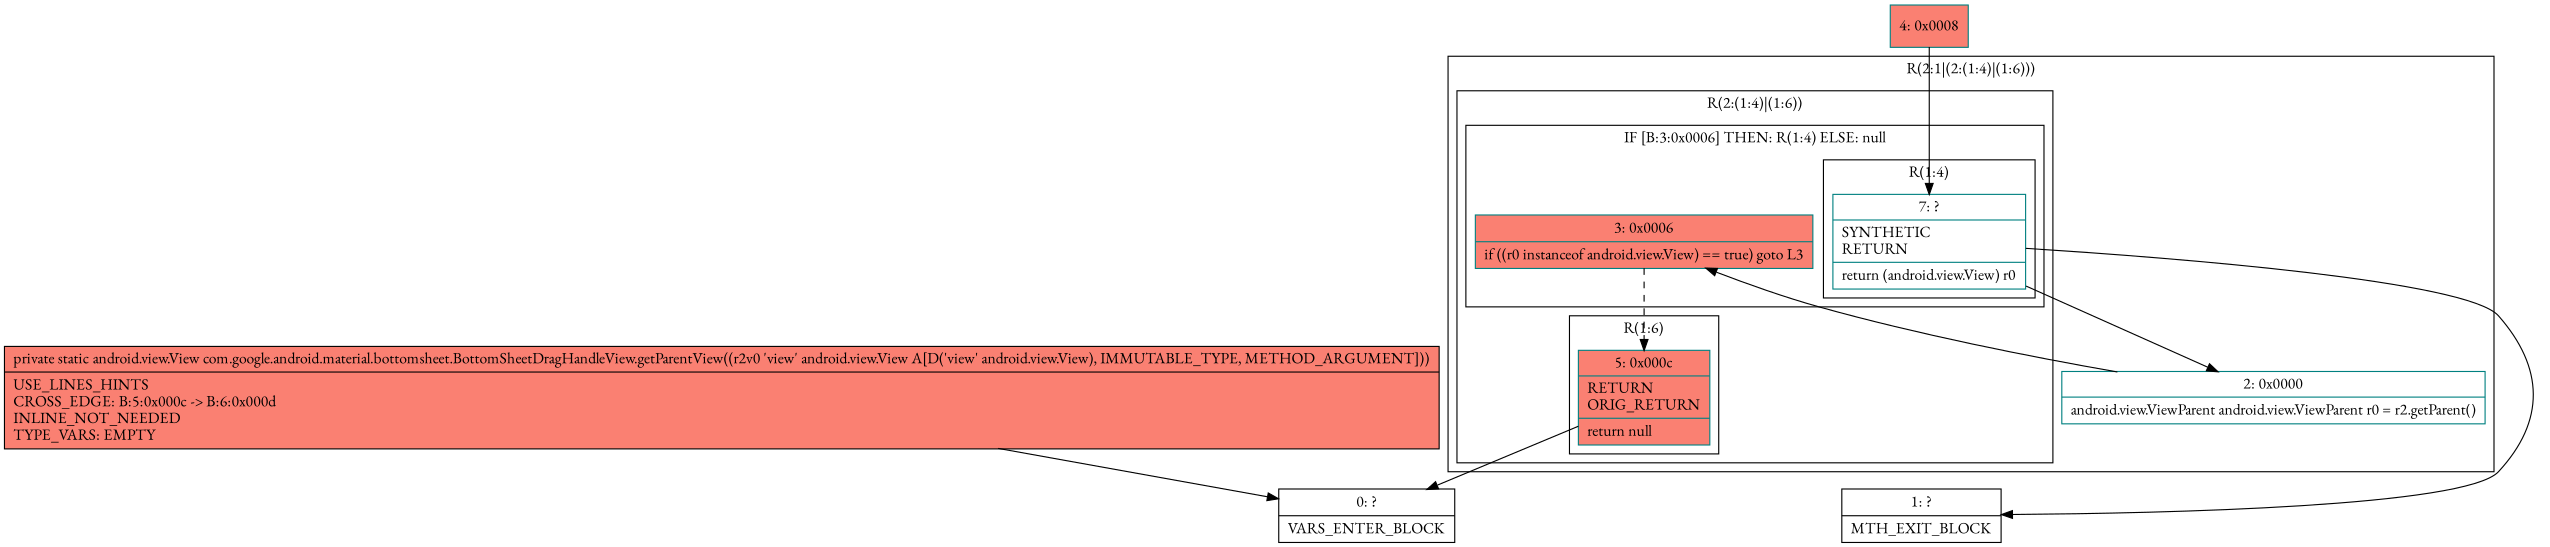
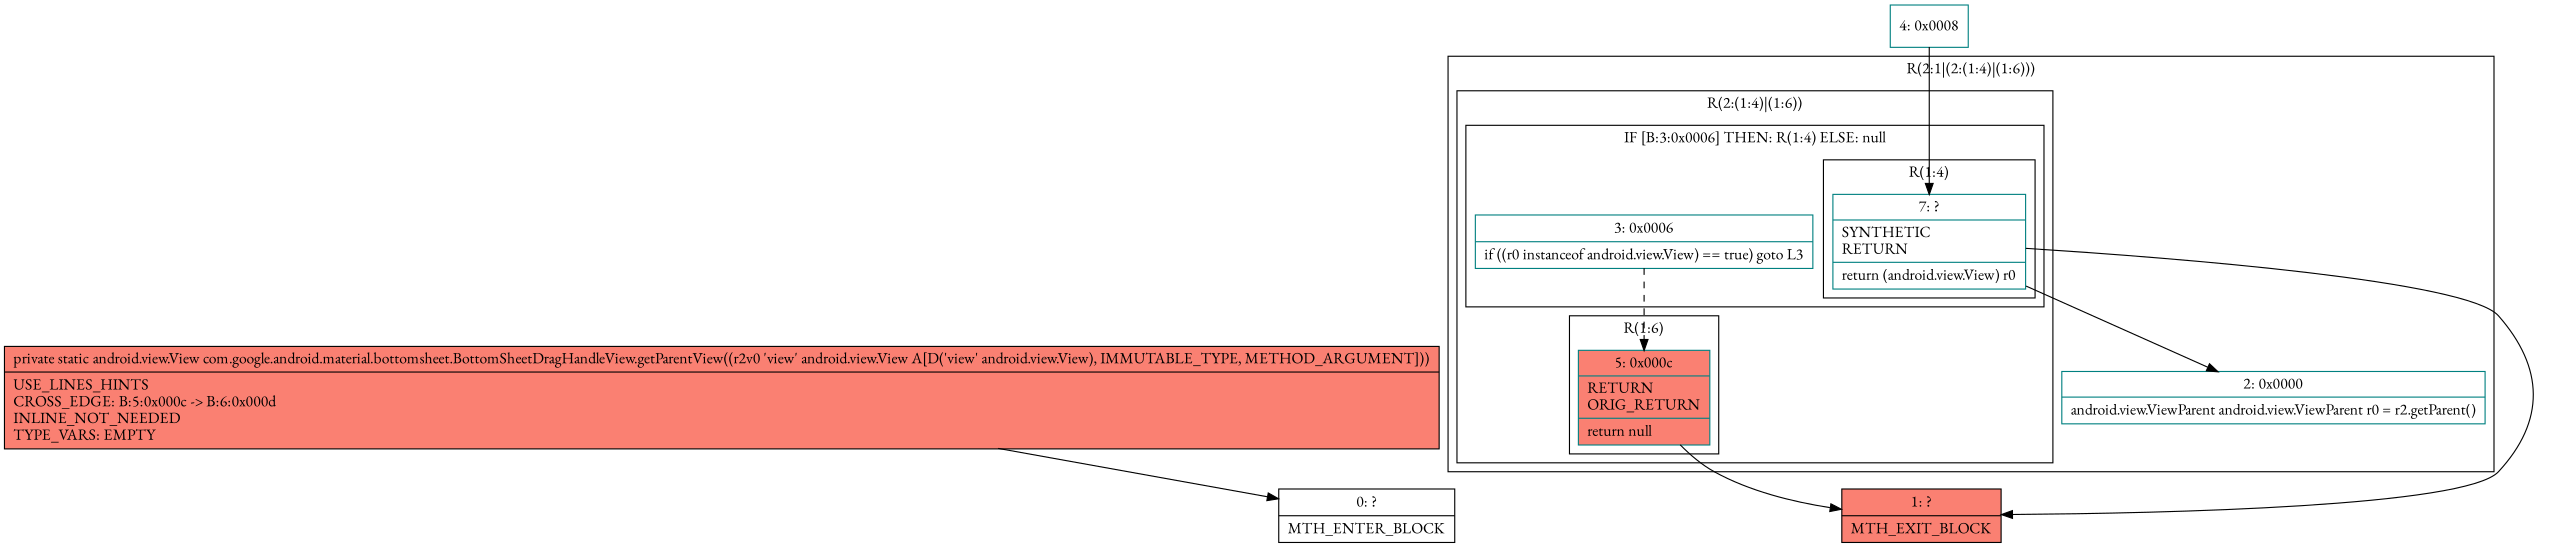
node "4: 0x0008": fillcolor salmon -> white
node "3: 0x0006": fillcolor salmon -> white
edge "2: 0x0000" -> "3: 0x0006": removed
edge "5: 0x000c" -> "0: ?": now "5: 0x000c" -> "1: ?"
node "1: ?": fillcolor white -> salmon
node "0: ?": text "VARS_ENTER_BLOCK" -> "MTH_ENTER_BLOCK"
